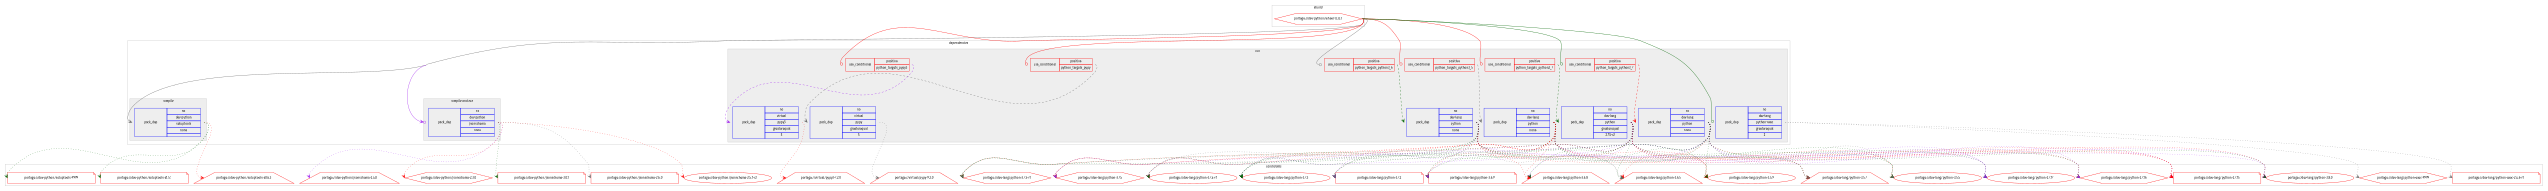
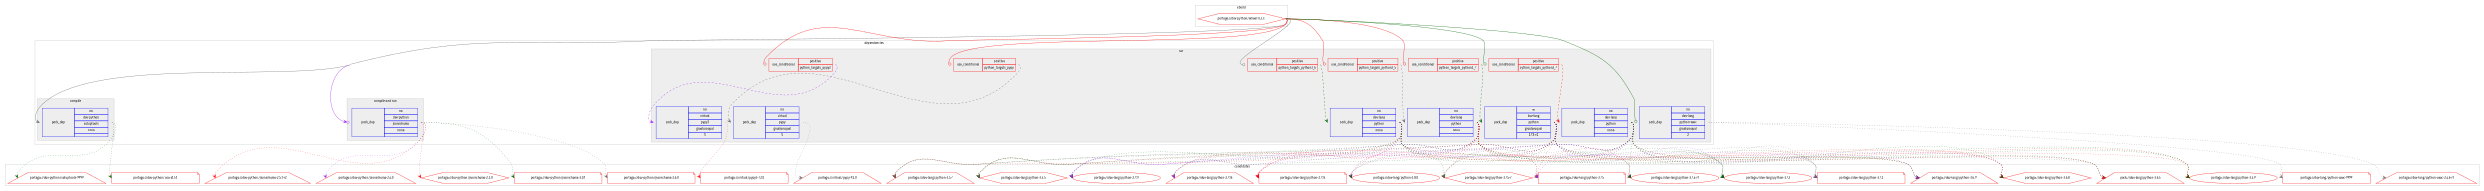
node "portage://dev-python/setuptools-9999": shape note -> trapezium
node "portage://dev-python/setuptools-41.5.1": label "portage://dev-python/setuptools-41.5.1" -> "portage://dev-python/use-41.5.1"
node "portage://dev-python/setuptools-40.6.3": removed
node "portage://dev-python/jsonschema-2.5.1-r2": shape ellipse -> trapezium
node "portage://virtual/pypy3-7.2.0": shape trapezium -> note
node "portage://dev-lang/python-3.7.5": shape hexagon -> note
node "portage://dev-lang/python-3.6.9": shape note -> trapezium
node "portage://dev-lang/python-3.6.8": shape trapezium -> hexagon
node "portage://dev-lang/python-3.6.5": label "portage://dev-lang/python-3.6.5" -> "pack://dev-lang/python-3.6.5"
node "portage://dev-lang/python-3.5.5": shape ellipse -> hexagon
node "portage://dev-lang/python-2.7.16": shape hexagon -> trapezium
node "portage://dev-lang/python-exec-9999": shape hexagon -> note
node "portage://dev-lang/python-exec-2.4.6-r1": shape note -> trapezium
